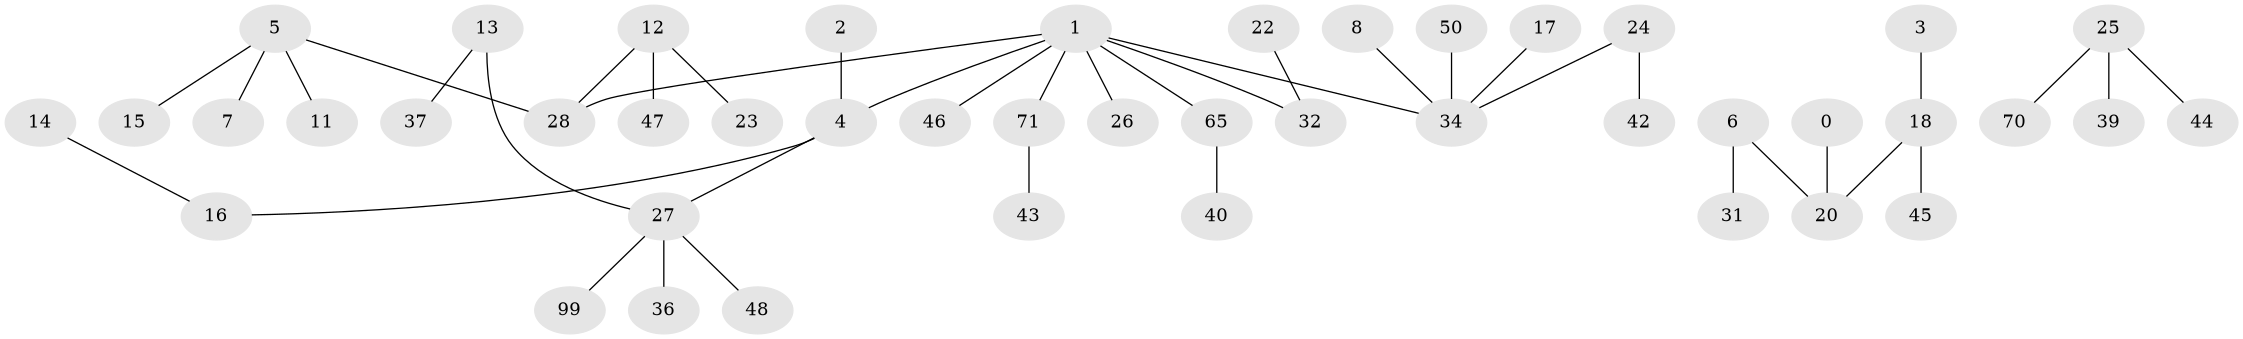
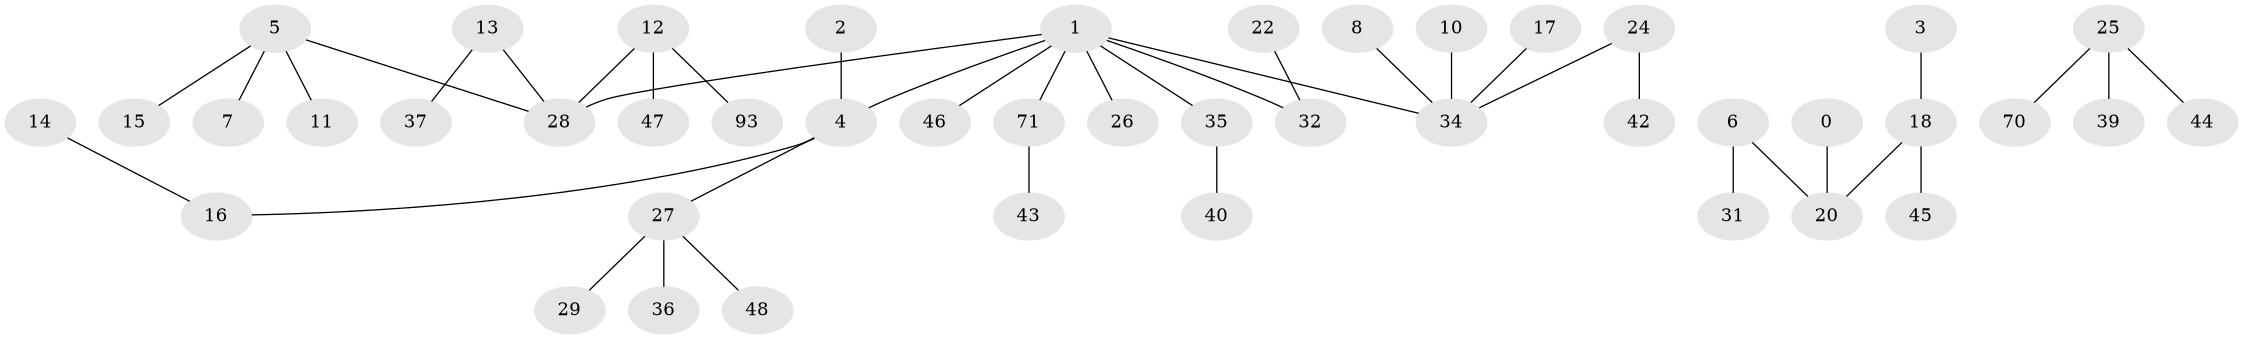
node "50": label "50" -> "10"
node "23": label "23" -> "93"
node "65": label "65" -> "35"
edge "13" -- "27": now "13" -- "28"
node "99": label "99" -> "29"
